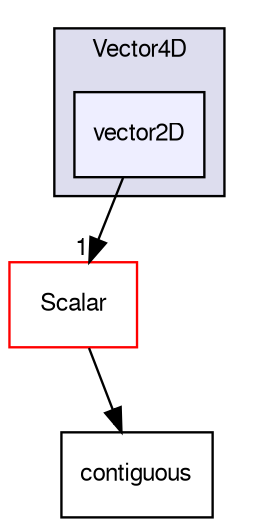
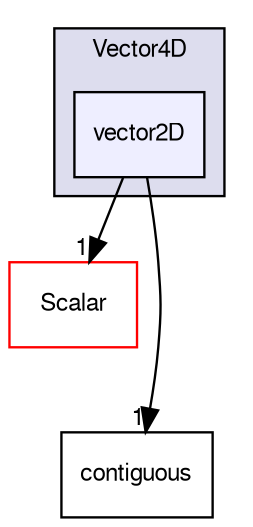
edge "Scalar" -> "contiguous": now "vector2D" -> "contiguous"
